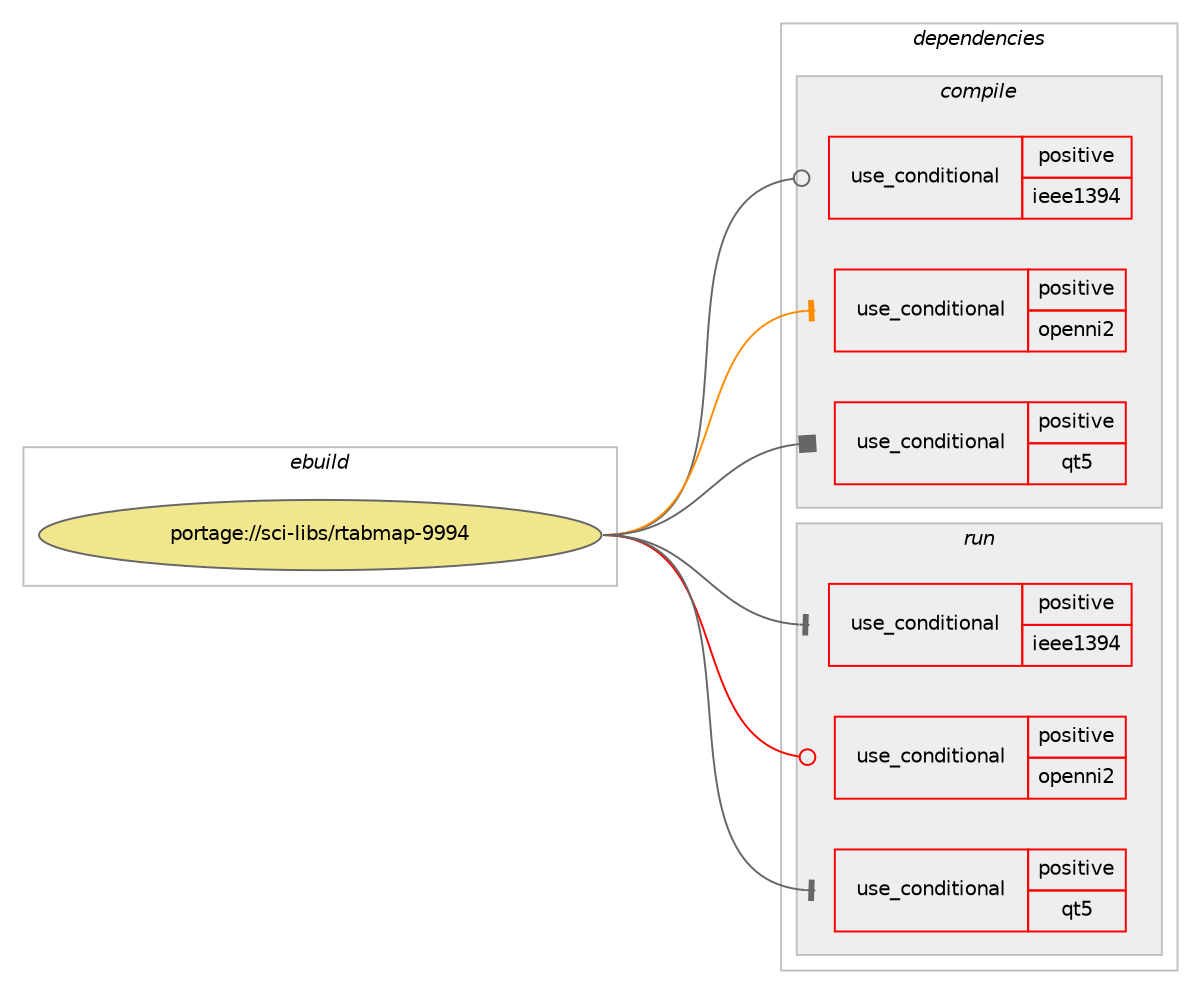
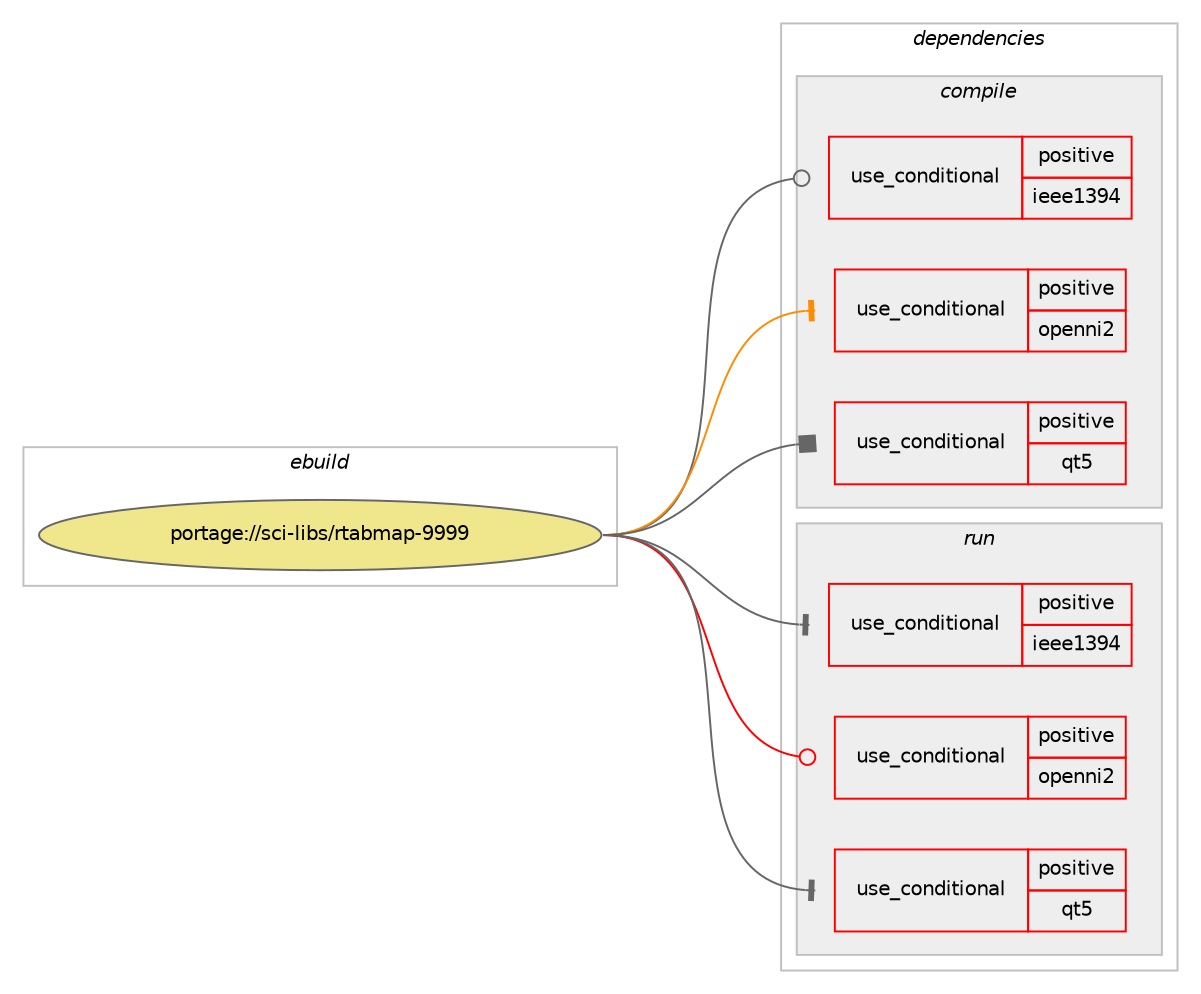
node "portage://sci-libs/rtabmap-9994": label "portage://sci-libs/rtabmap-9994" -> "portage://sci-libs/rtabmap-9999"
